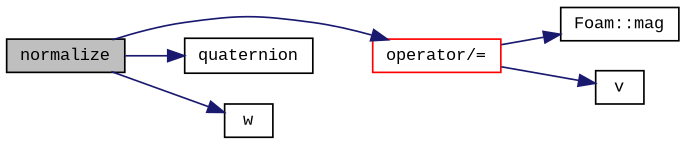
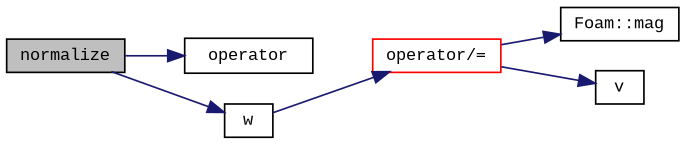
edge "normalize" -> "operator/=": now "w" -> "operator/="
node "quaternion": label "quaternion" -> "operator"
